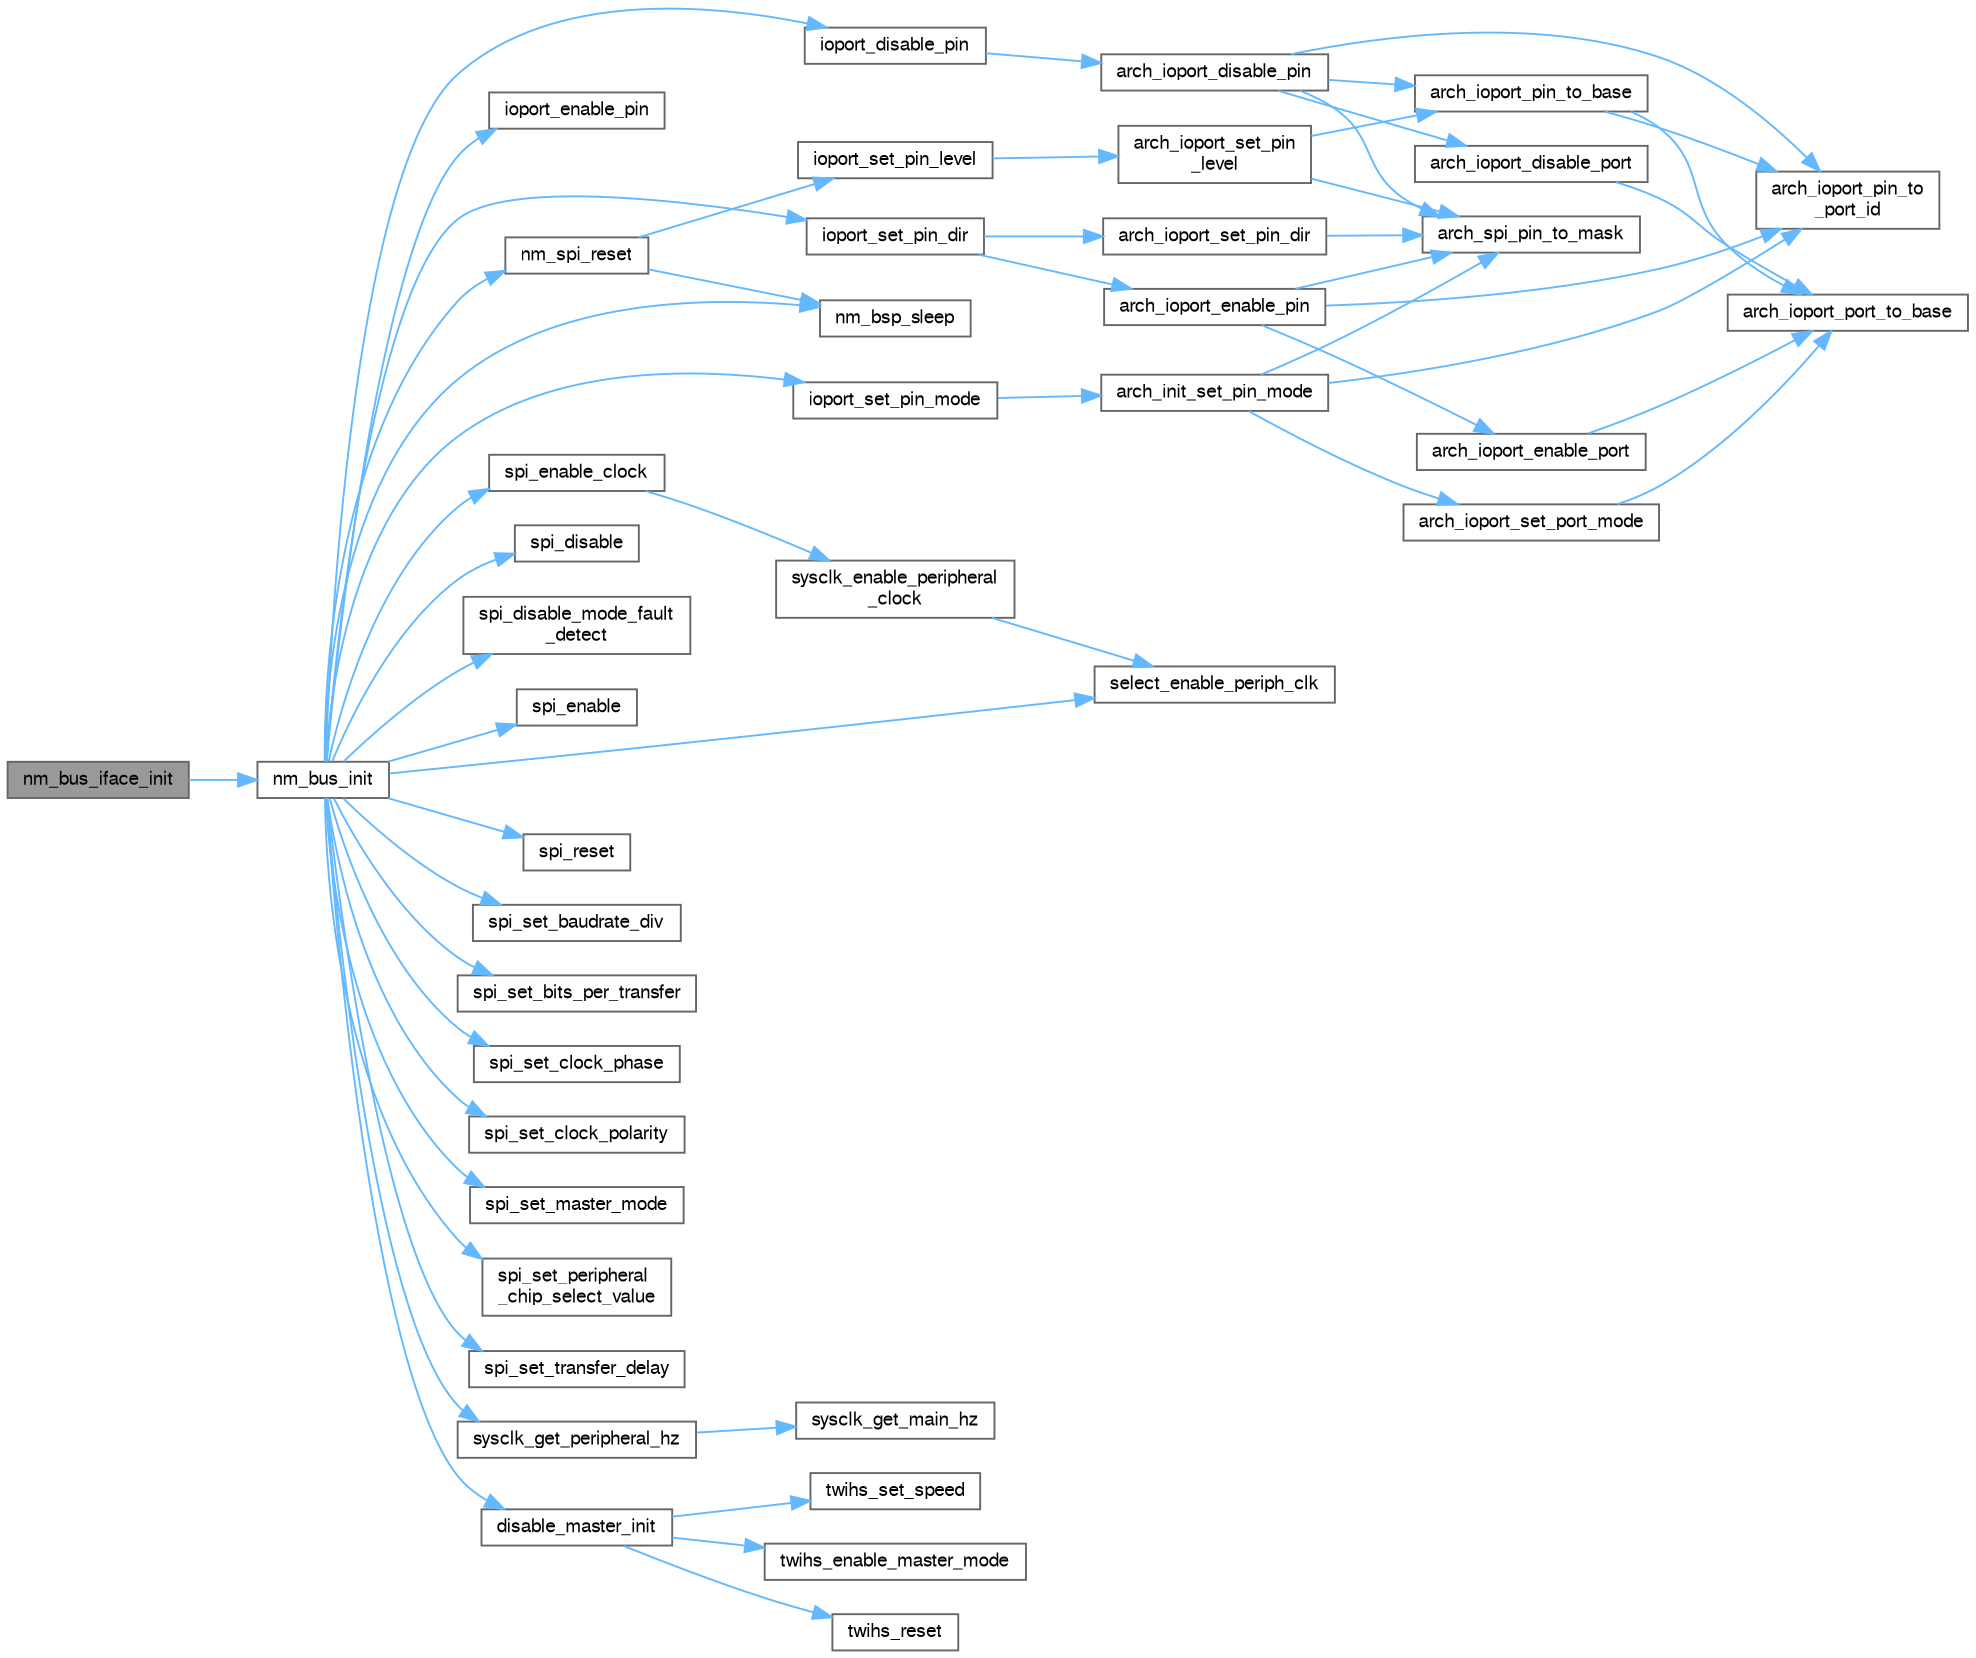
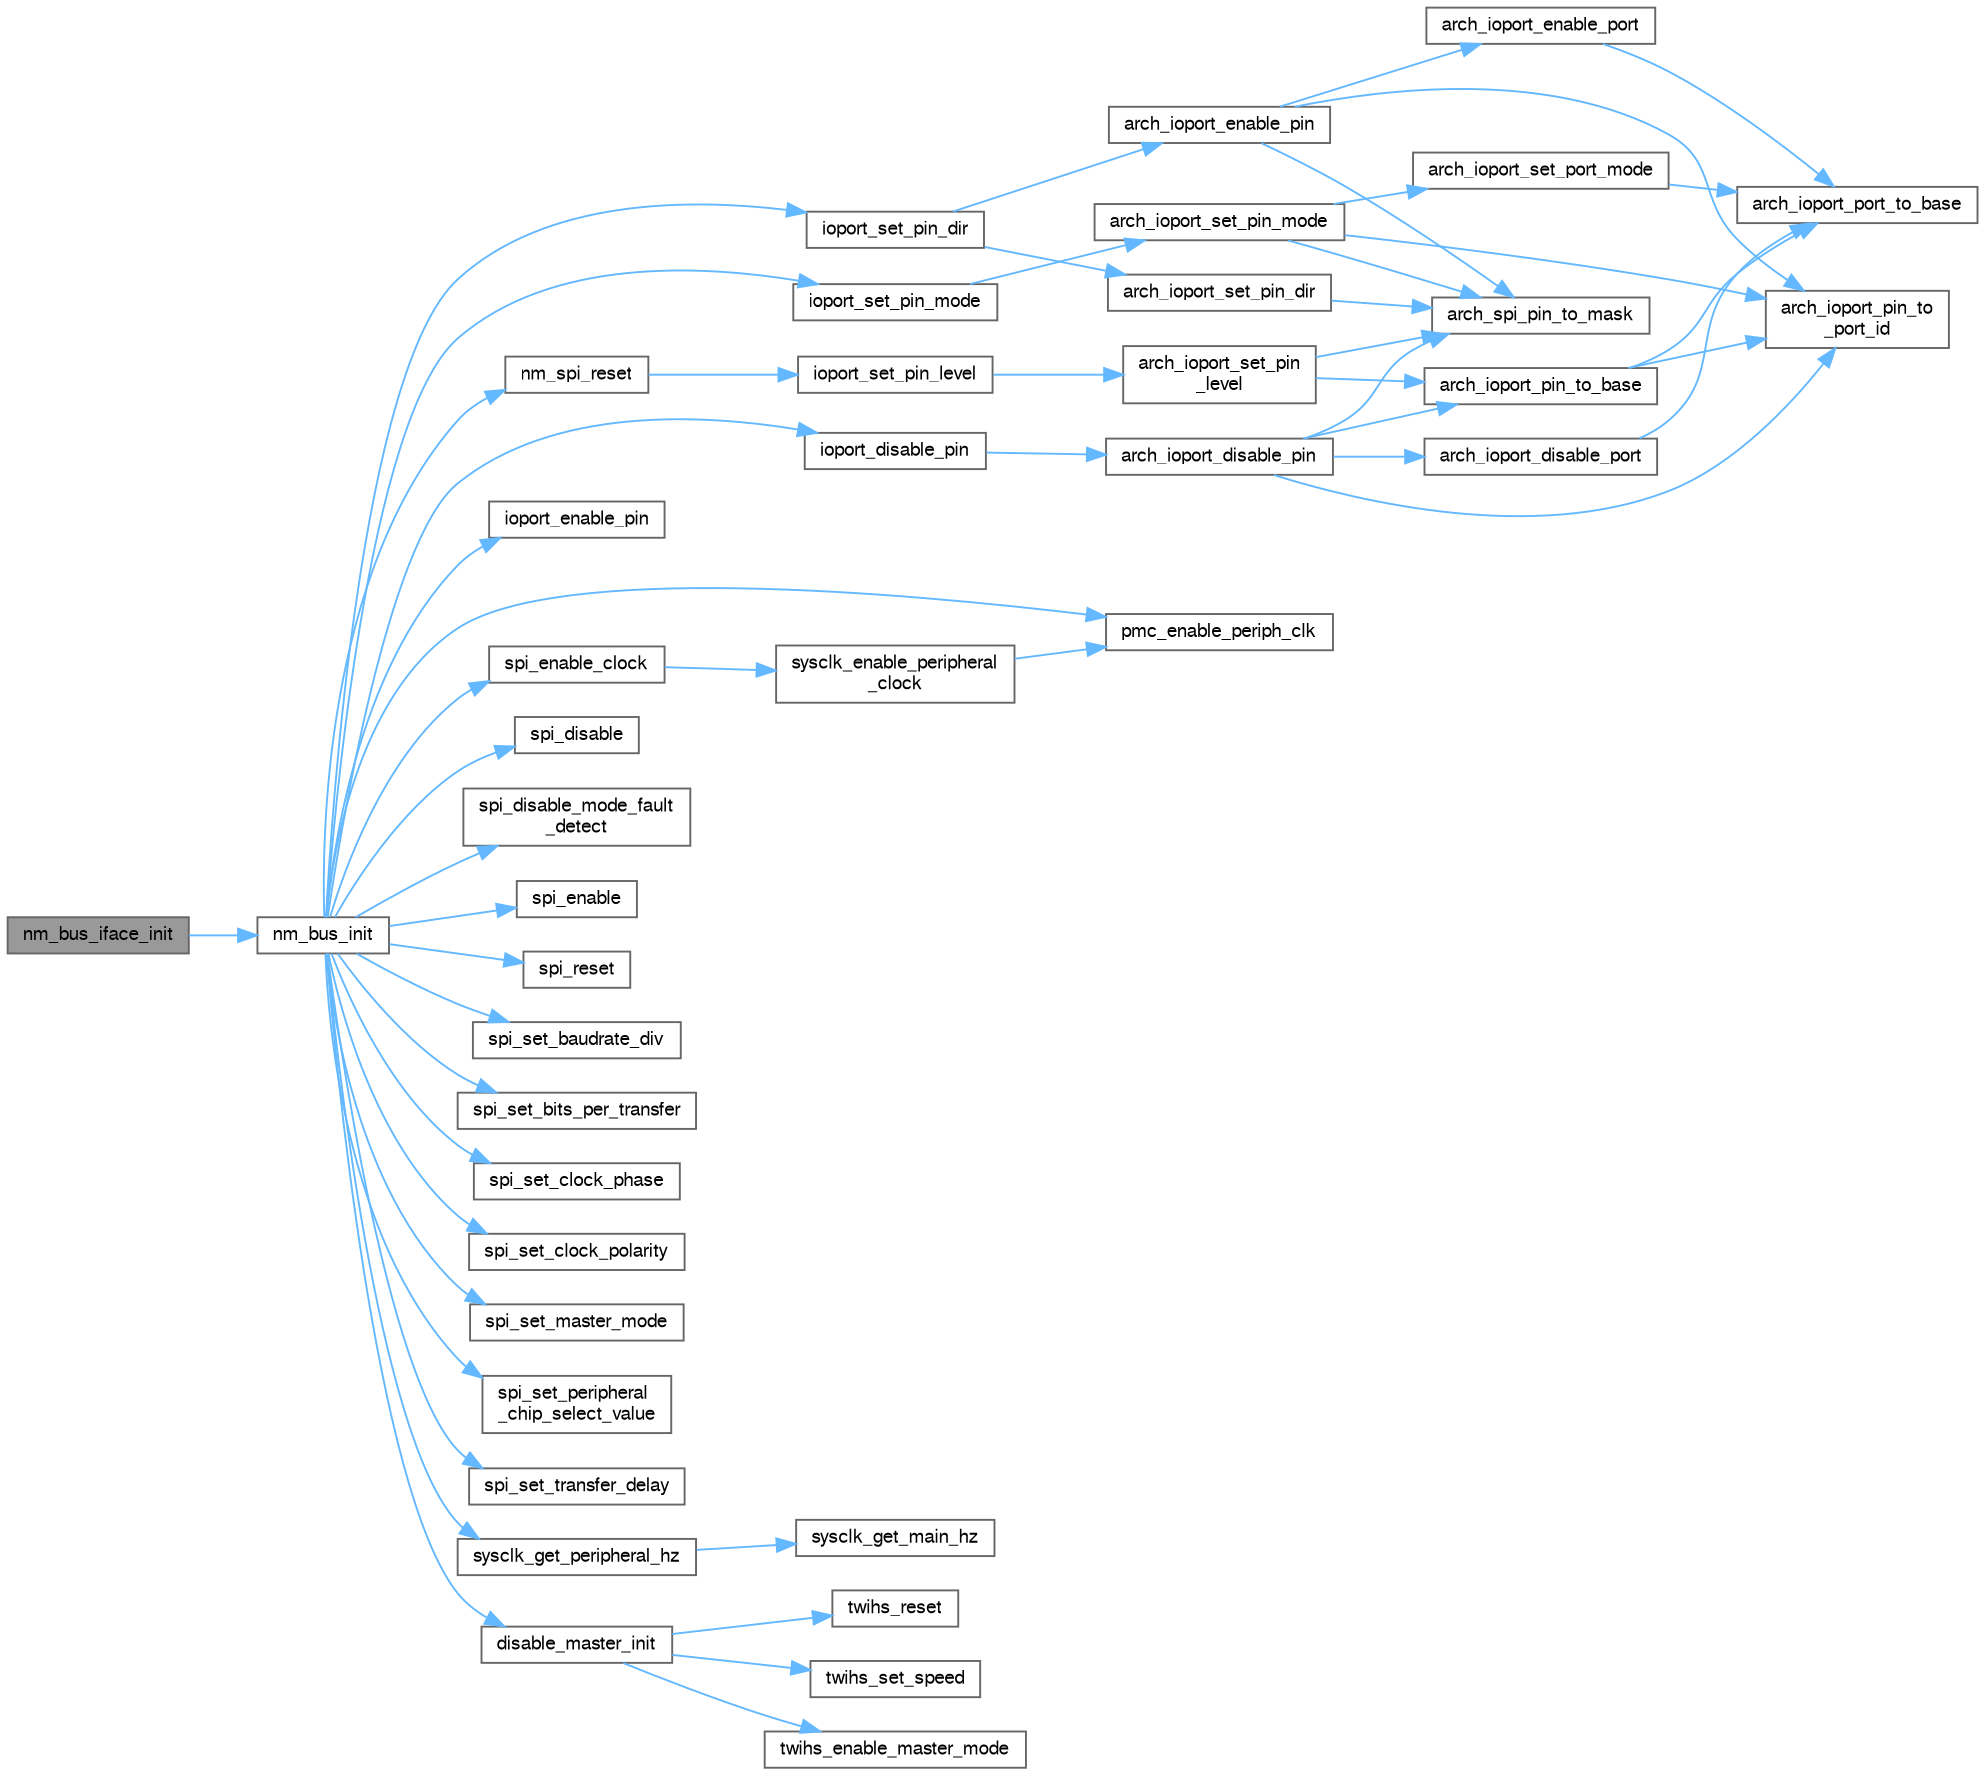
node "nm_bsp_sleep": removed
node "arch_init_set_pin_mode": label "arch_init_set_pin_mode" -> "arch_ioport_set_pin_mode"
node "select_enable_periph_clk": label "select_enable_periph_clk" -> "pmc_enable_periph_clk"
